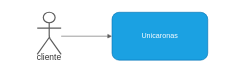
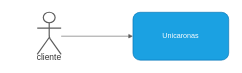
node "Unicaronas": moved (160, 36) -> (181, 36)
